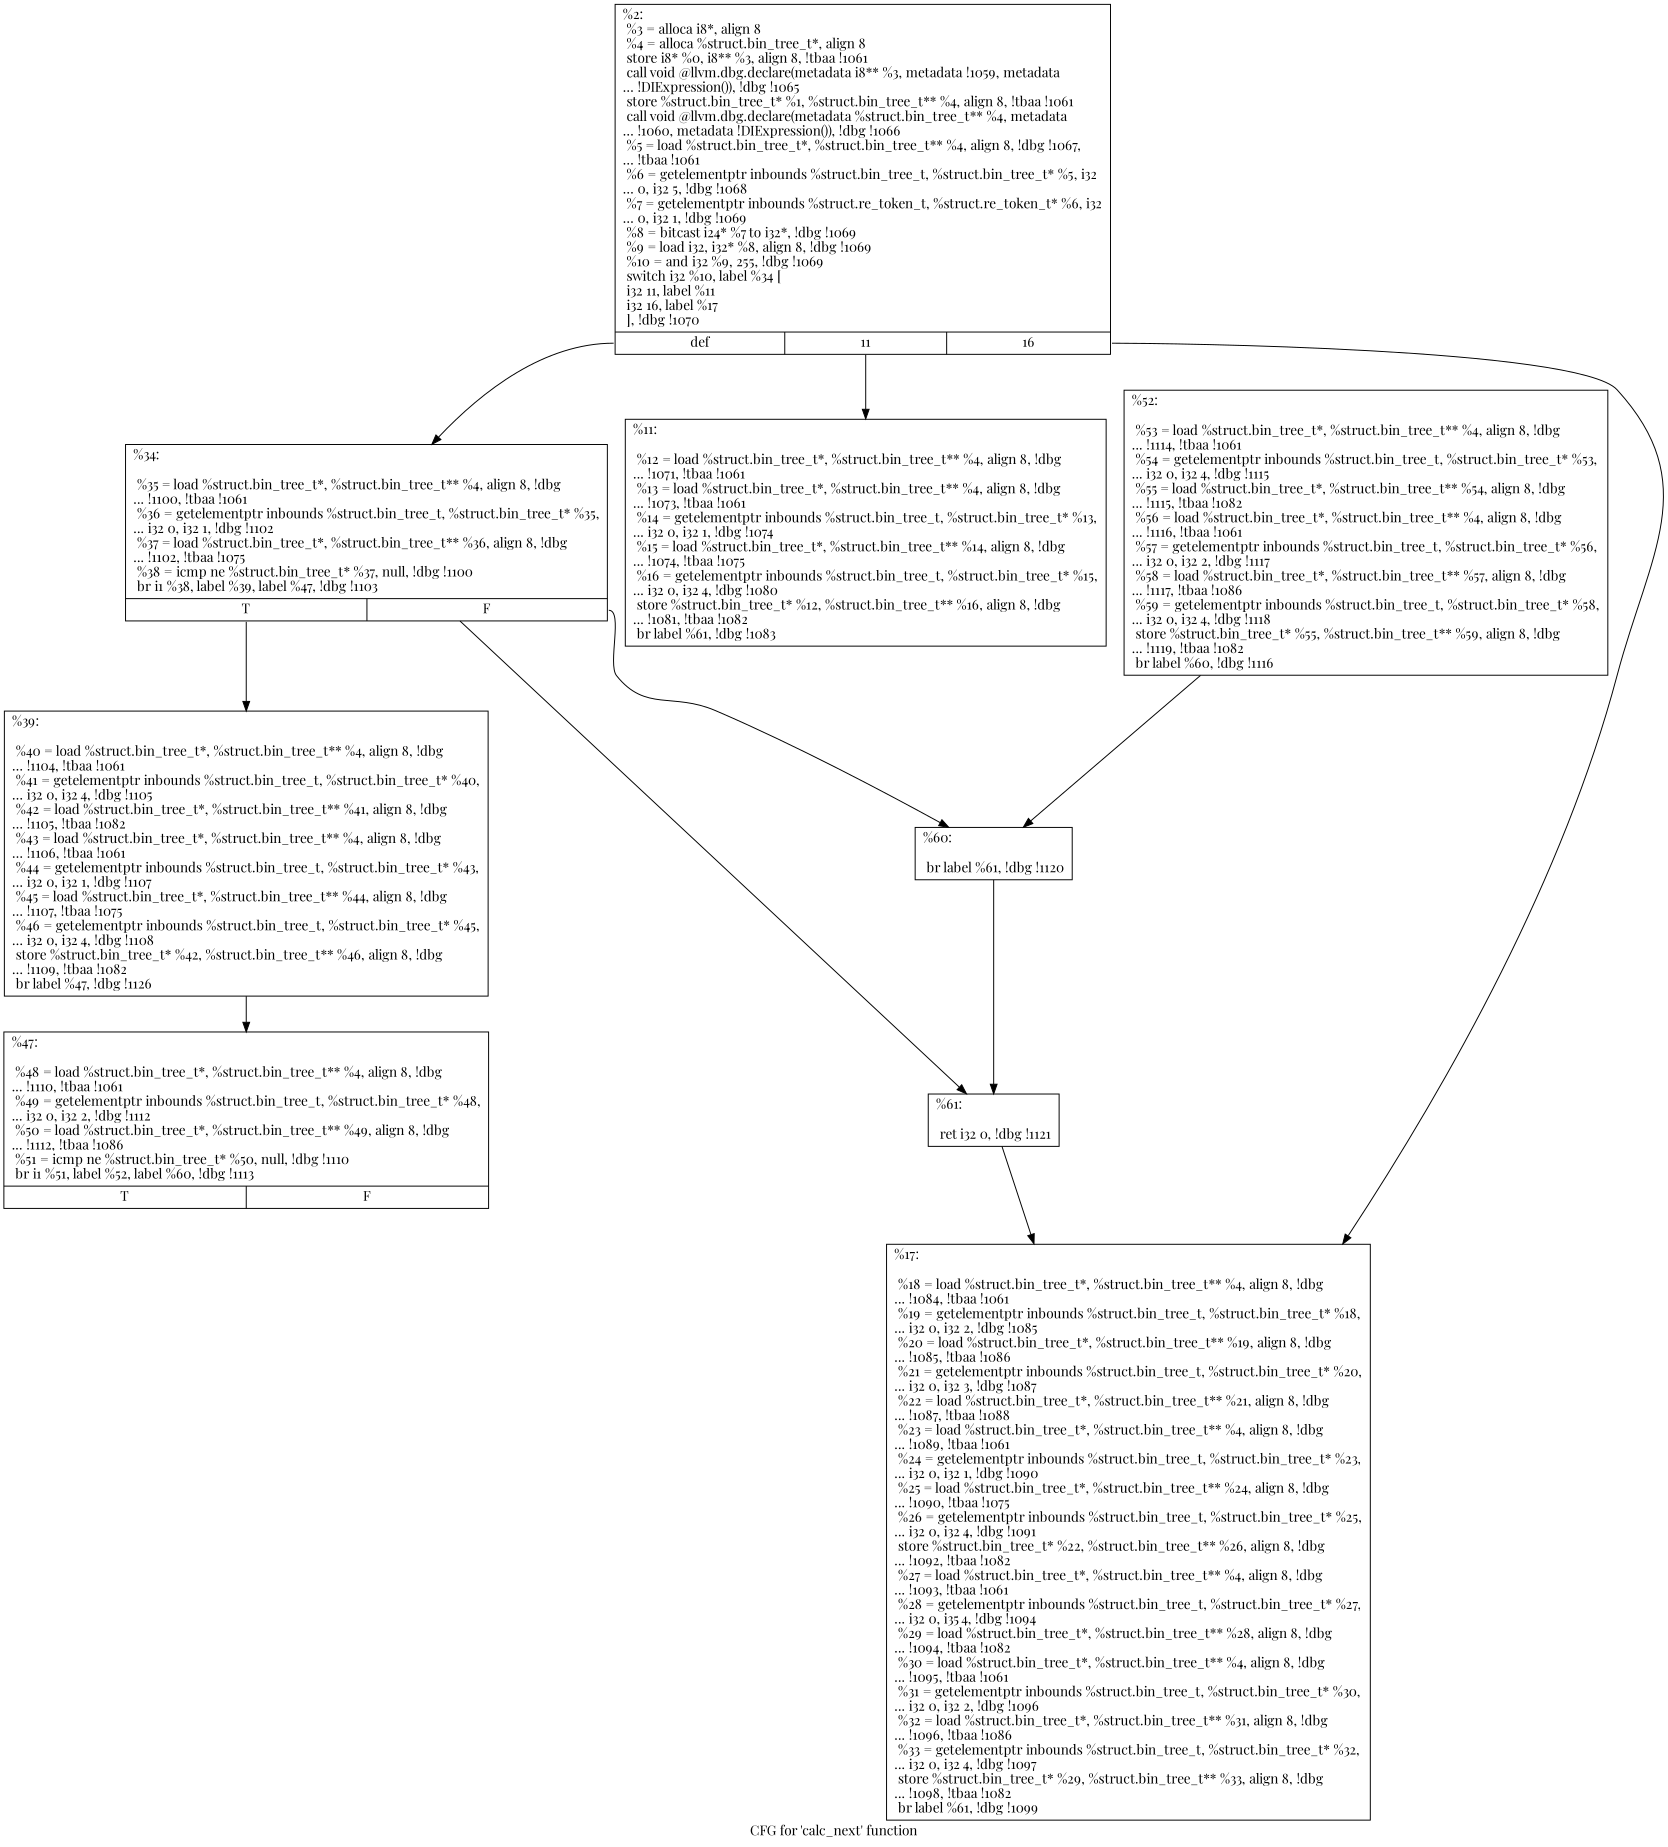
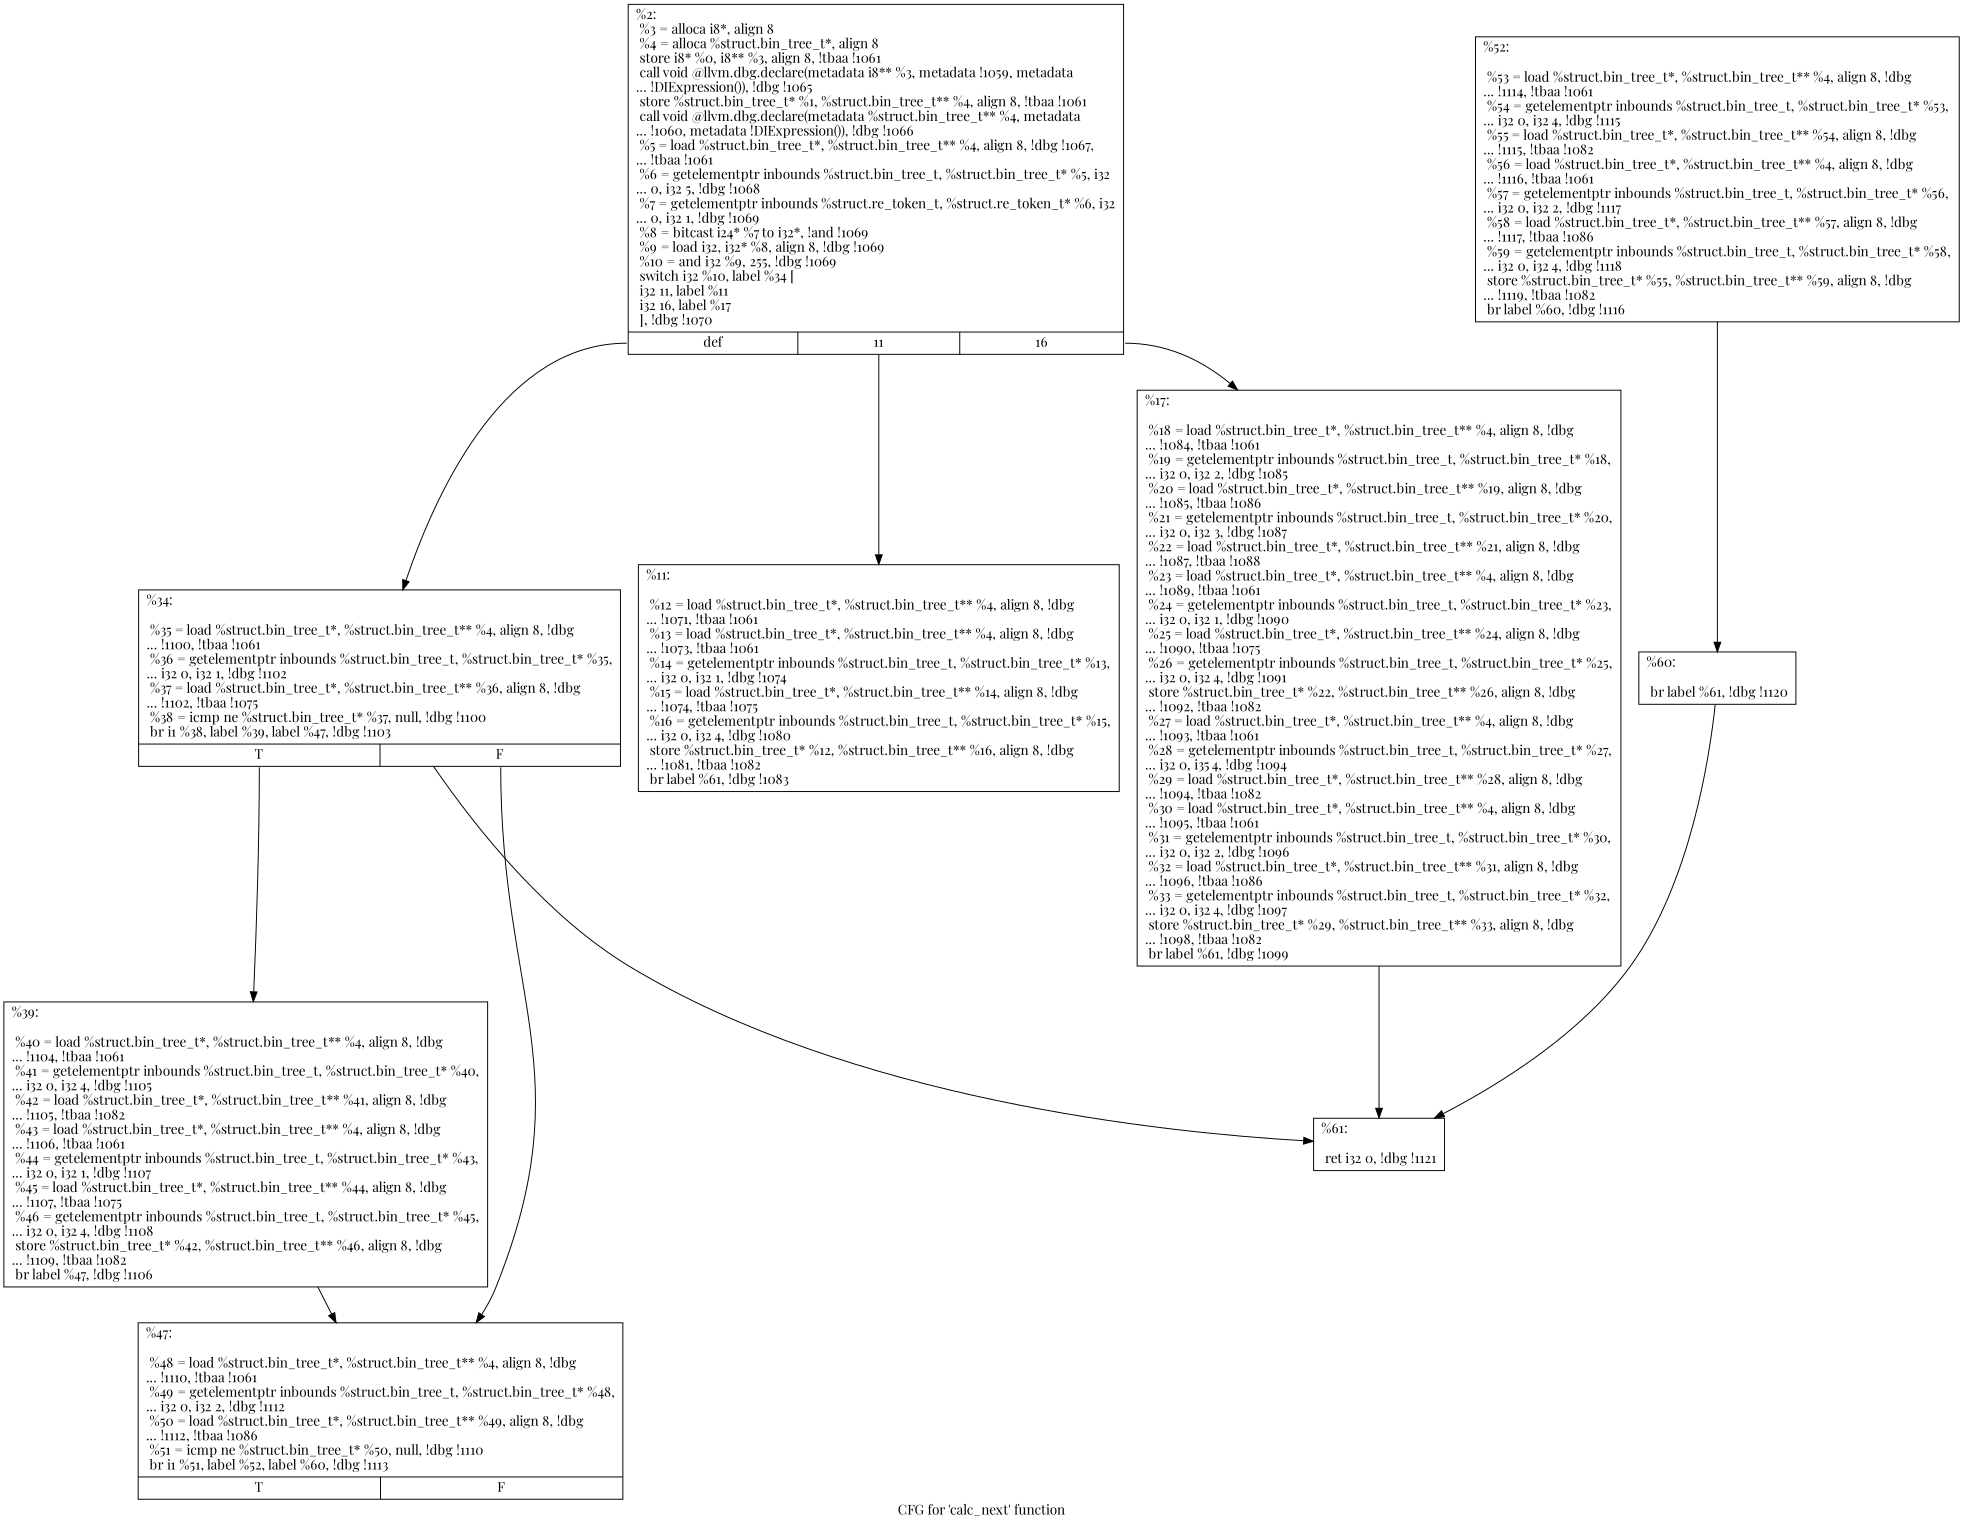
node "%2:": text "%8 = bitcast i24* %7 to i32*, !dbg !1069" -> "%8 = bitcast i24* %7 to i32*, !and !1069"
edge "%34:" -> "%60:": now "%34:" -> "%47:"
node "%39:": text "br label %47, !dbg !1126" -> "br label %47, !dbg !1106"
edge "%61:" -> "%17:": reversed
